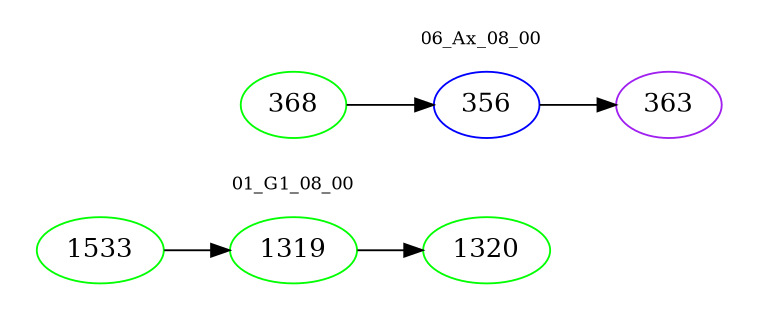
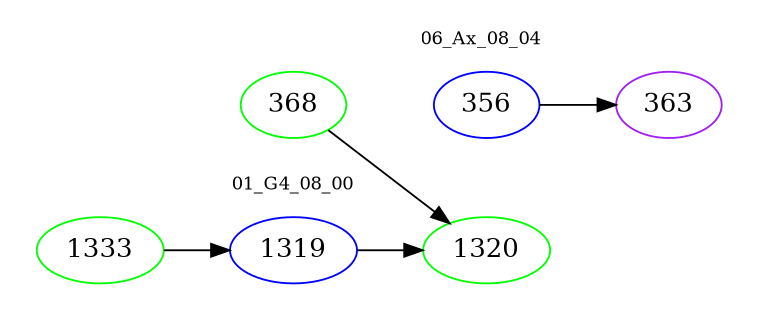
cluster "06_Ax_08_00": label "06_Ax_08_00" -> "06_Ax_08_04"
edge "368" -> "356": now "368" -> "1320"
cluster "01_G1_08_00": label "01_G1_08_00" -> "01_G4_08_00"
node "1533": label "1533" -> "1333"
node "1319": color green -> blue
